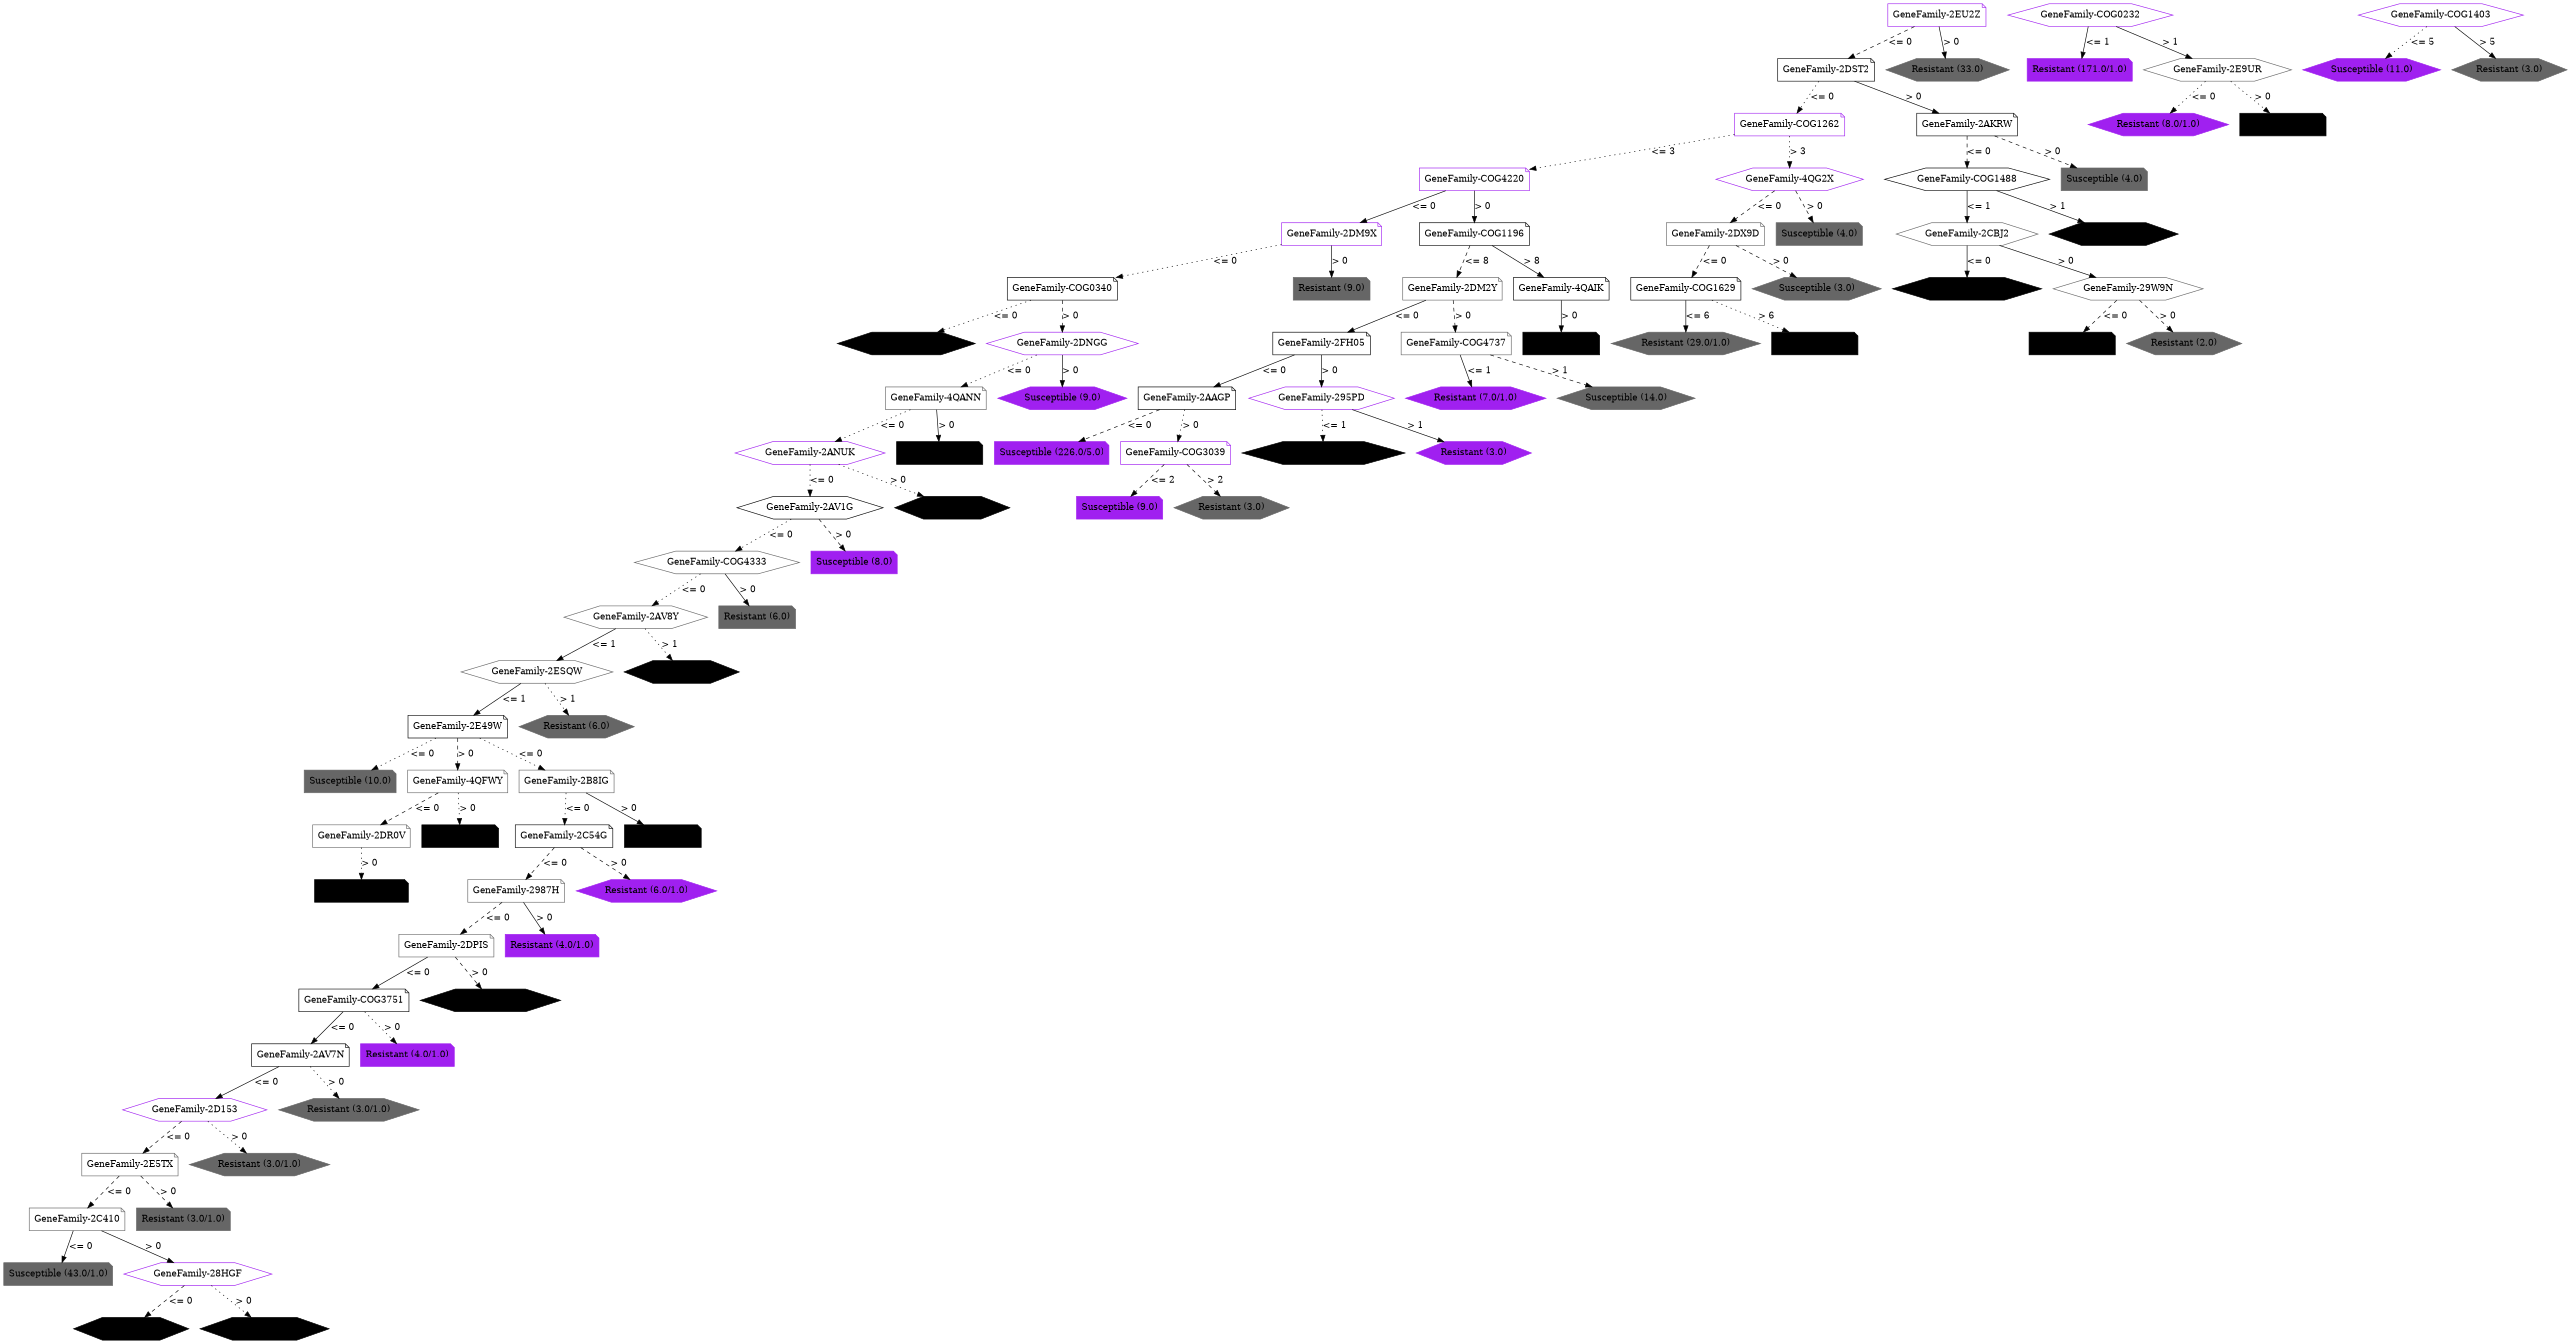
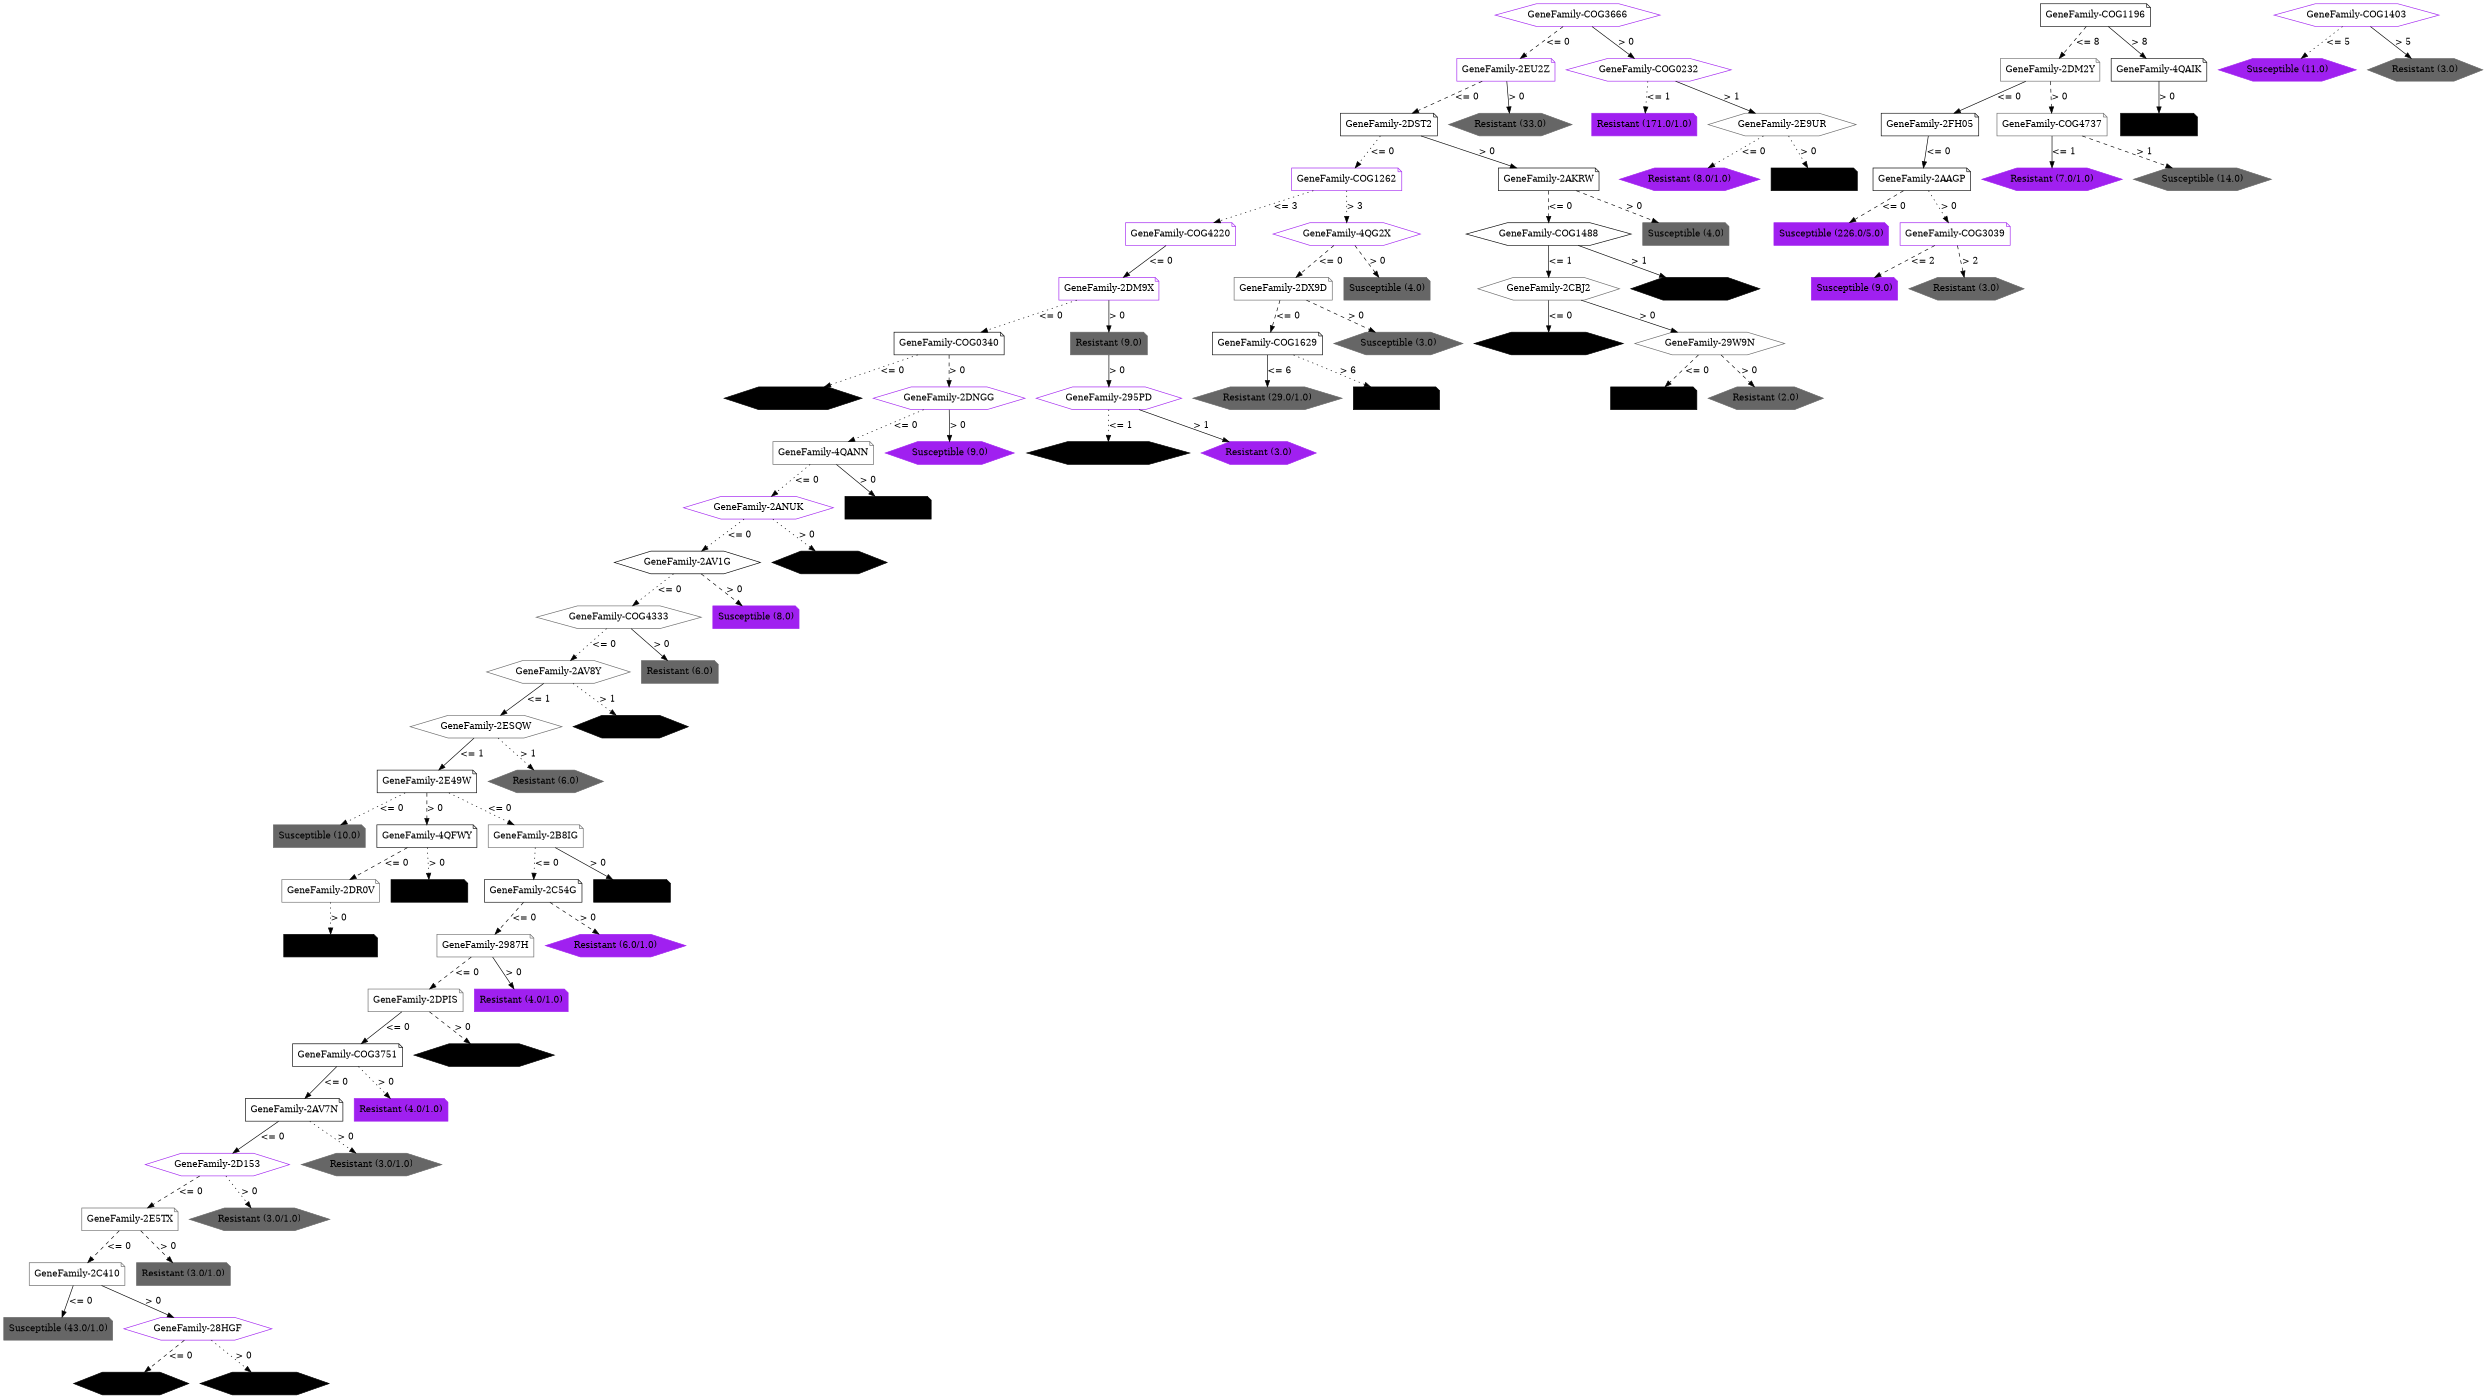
node "GeneFamily-COG3666": added
edge "GeneFamily-COG0232" -> "Resistant (171.0/1.0)": style solid -> dotted
edge "GeneFamily-COG4220" -> "GeneFamily-COG1196": removed, label "> 0"
edge "GeneFamily-2FH05" -> "GeneFamily-295PD": now "Resistant (9.0)" -> "GeneFamily-295PD"
node "GeneFamily-4QFWY": color gray40 -> black
